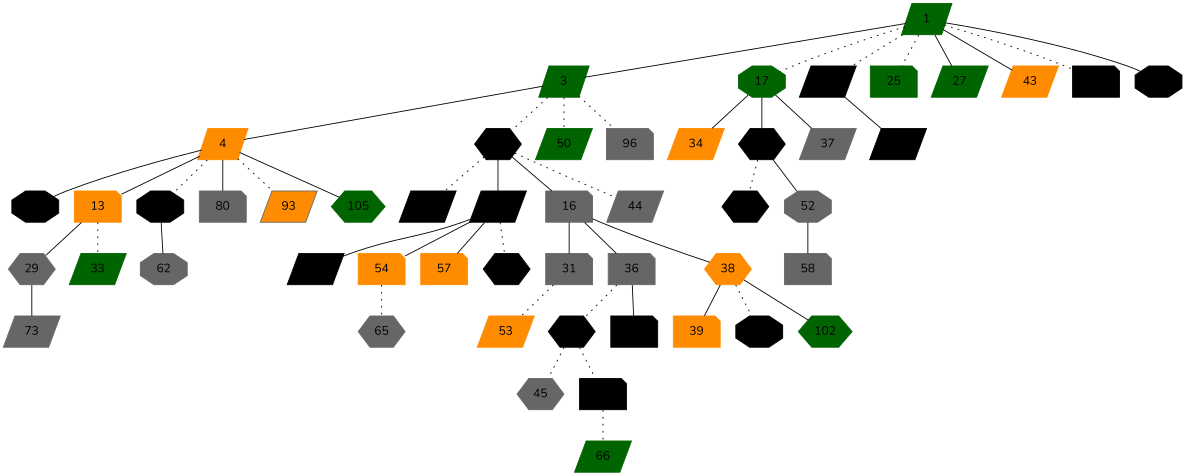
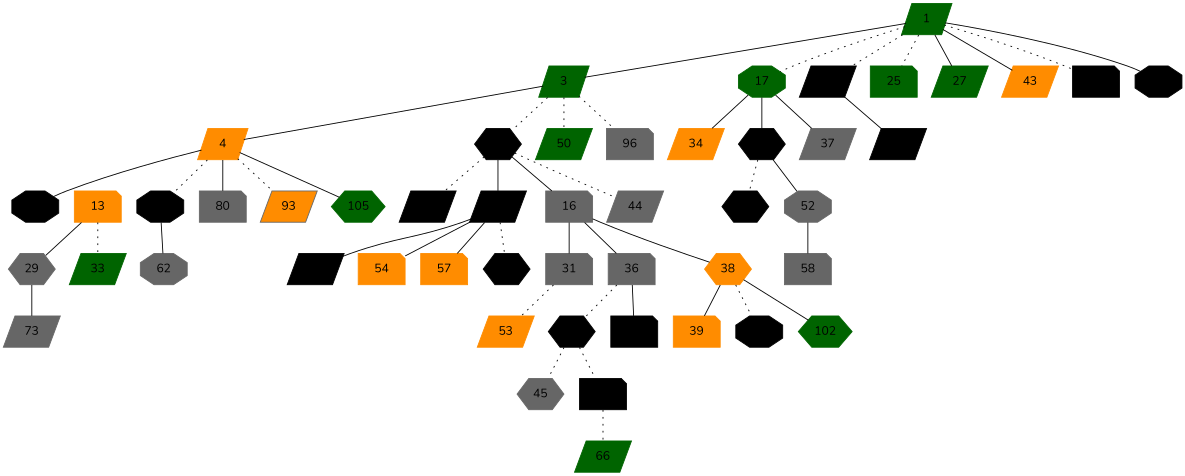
edge "4" -- "13": removed
node "65": removed
